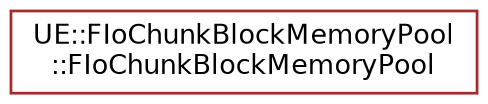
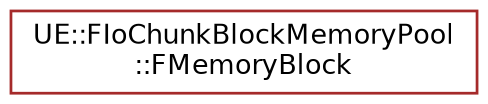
node "UE::FIoChunkBlockMemoryPool ::FIoChunkBlockMemoryPool": label "UE::FIoChunkBlockMemoryPool ::FIoChunkBlockMemoryPool" -> "UE::FIoChunkBlockMemoryPool ::FMemoryBlock"
